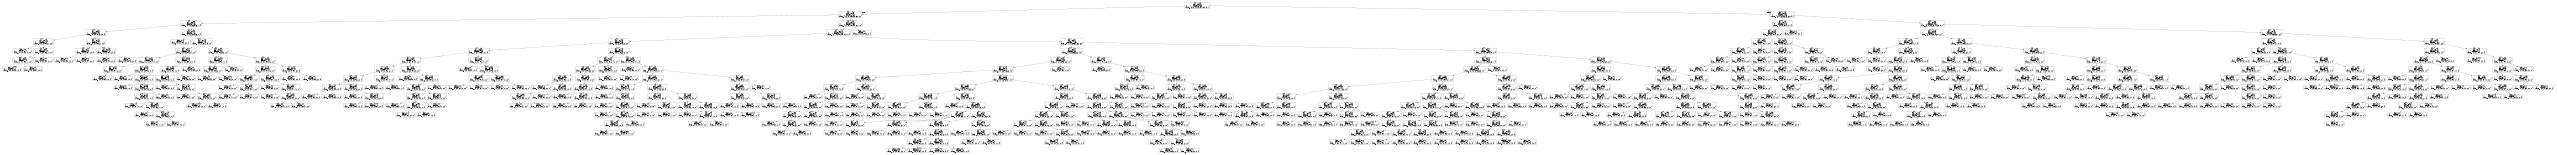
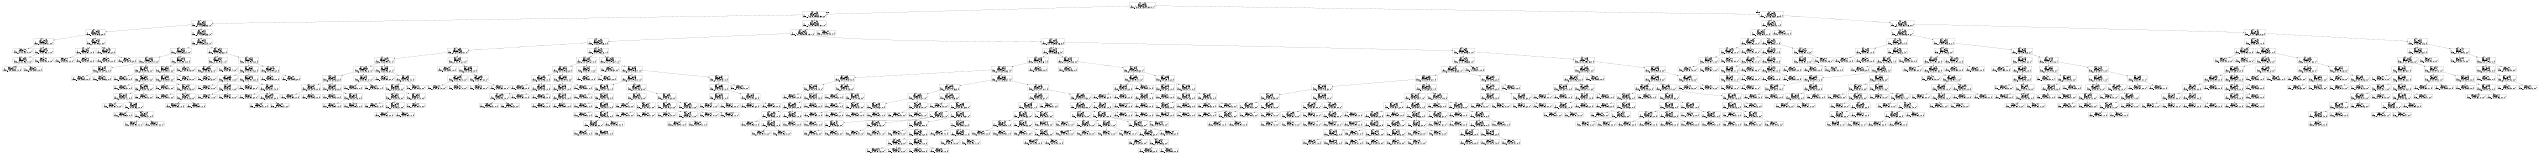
node "gini = 0.0 samples = 3 value = [0, 0, 0, 0, 0, 6, 0, 0]": removed
node "gini = 0.0 samples = 4 value = [0, 0, 0, 0, 0, 6, 0, 0]": added
node "gini = 0.375 samples = 2 value = [0, 0, 0, 0, 3, 0, 1, 0]": removed
node "gini = 0.4444 samples = 2 value = [0, 0, 1, 0, 0, 2, 0, 0]": removed
node "gini = 0.5 samples = 2 value = [0, 0, 2, 0, 0, 2, 0, 0]": removed
node "samples = 0.32 samples = 2 value = [0, 1, 0, 0, 0, 4, 0, 0]": label "samples = 0.32 samples = 2 value = [0, 1, 0, 0, 0, 4, 0, 0]" -> "gini = 0.32 samples = 2 value = [0, 1, 0, 0, 0, 4, 0, 0]"
